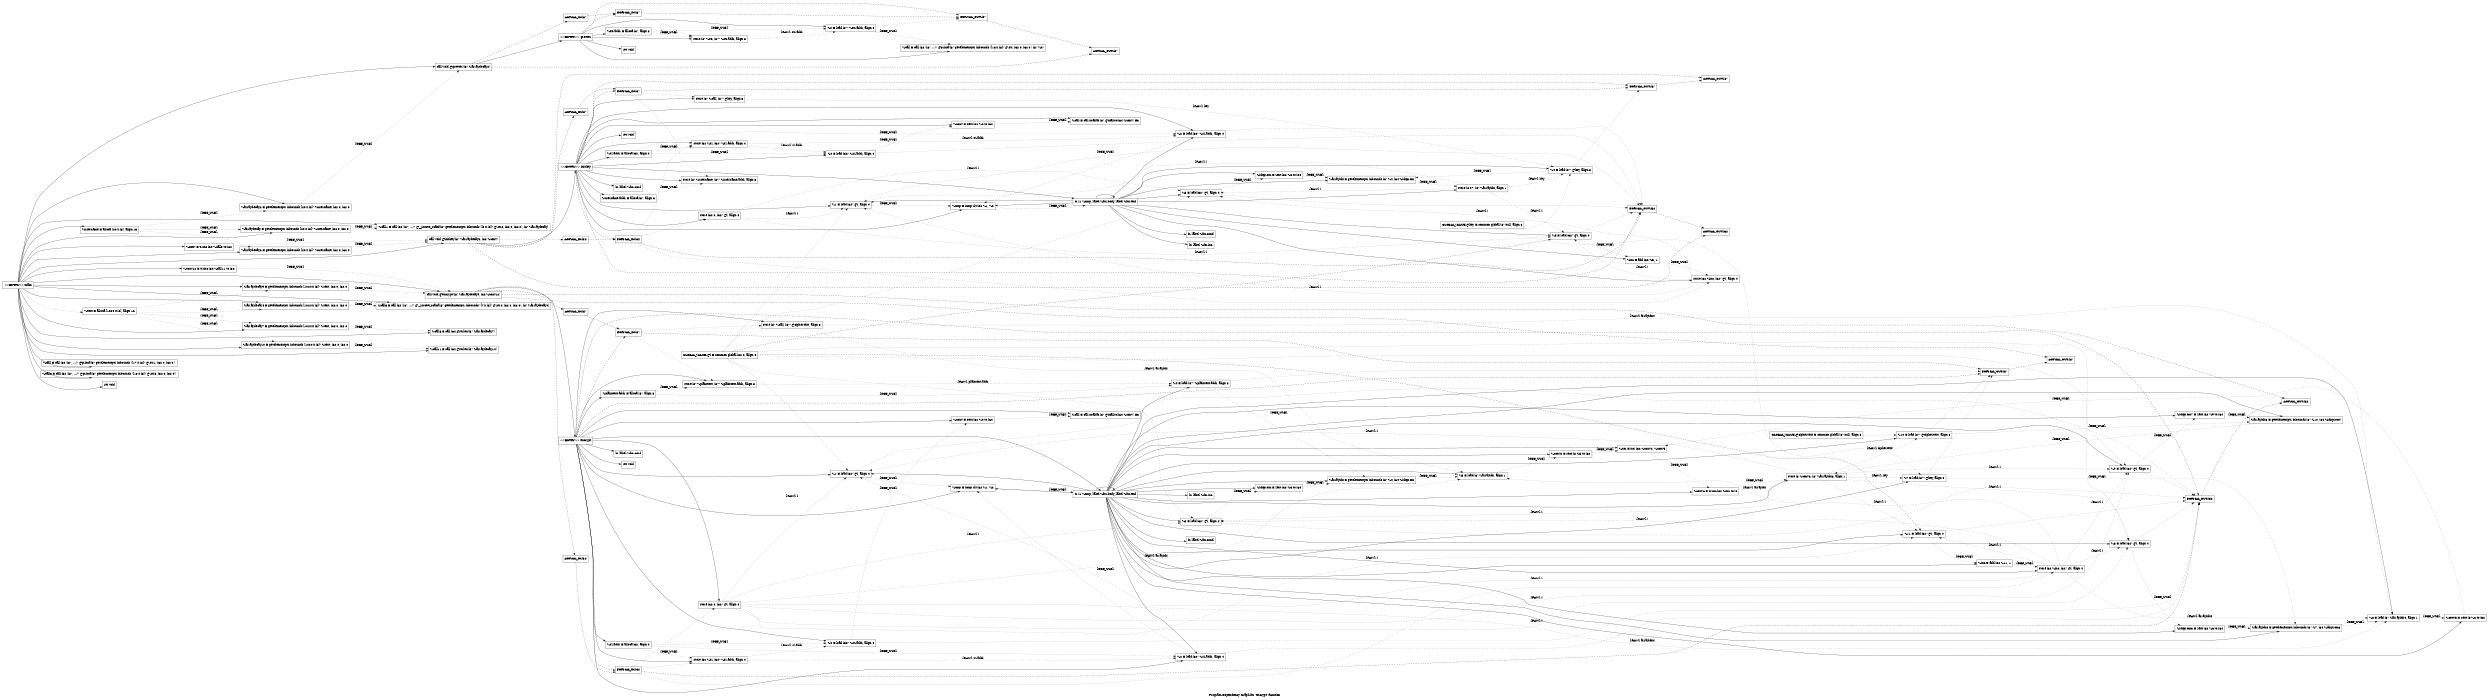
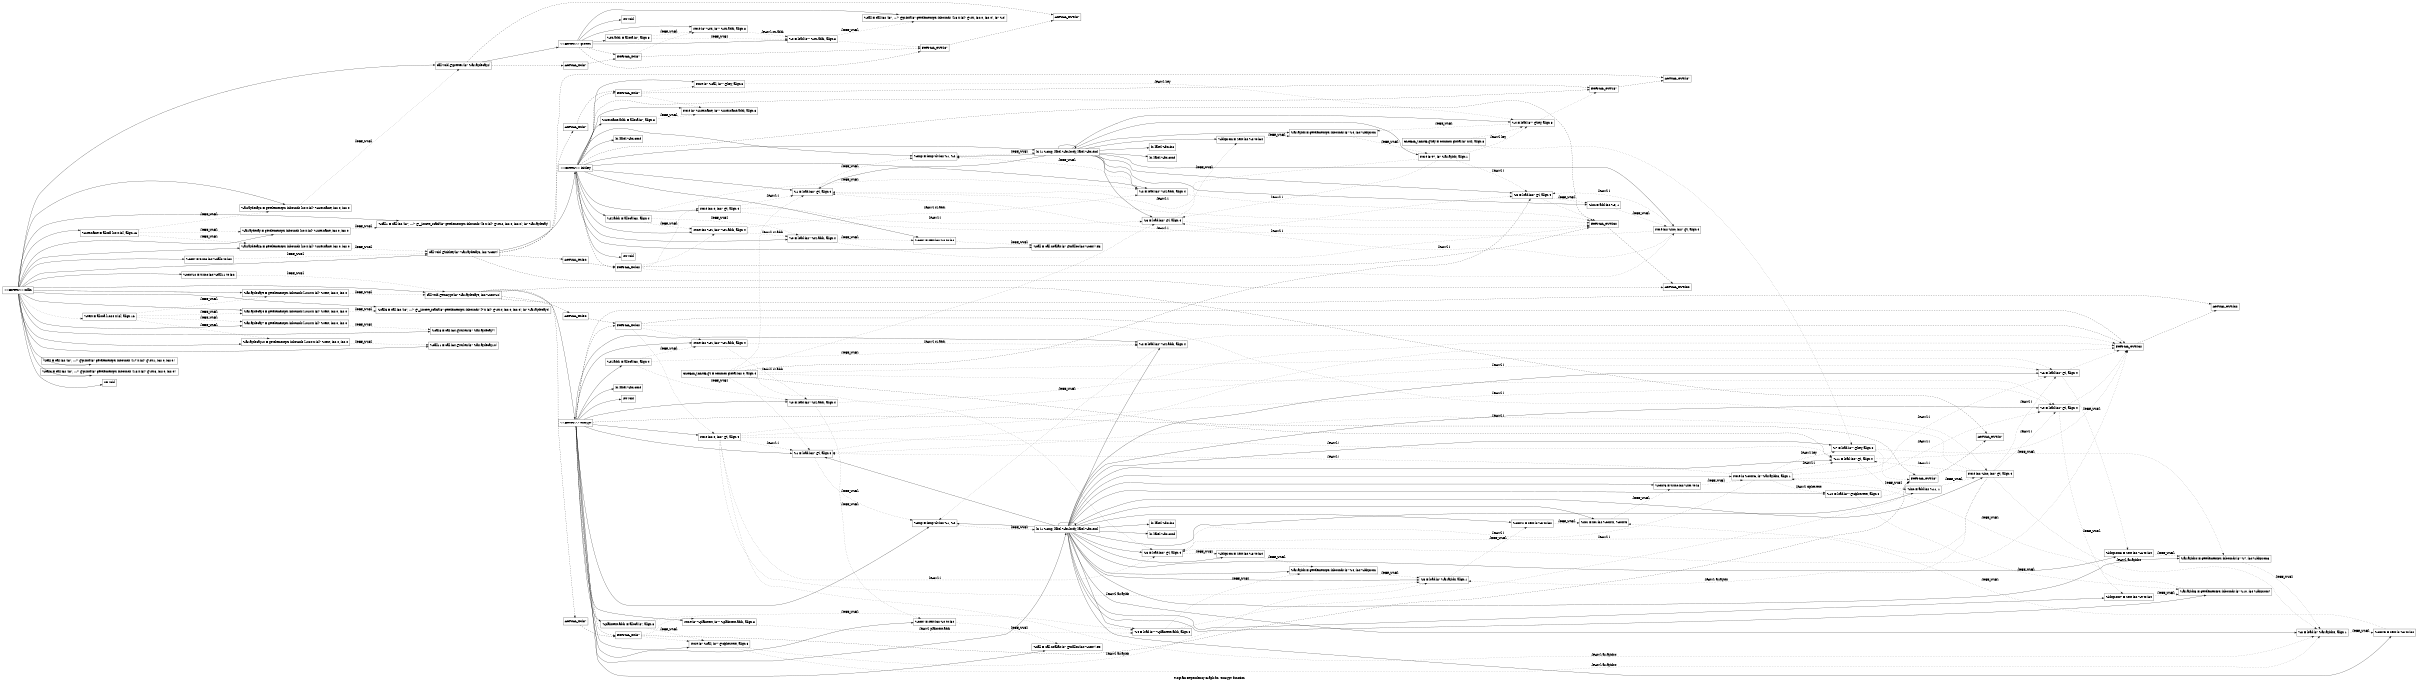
edge "%plaintext.addr = alloca i8*, align 8" -> "store i8* %plaintext, i8** %plaintext.addr, align 8": now "%plaintext.addr = alloca i8*, align 8" -> "store i8* %call, i8** @ciphertext, align 8"
node "GLOBAL_VALUE:@ciphertext = common global i8* null, align 8": removed
